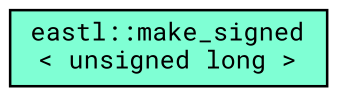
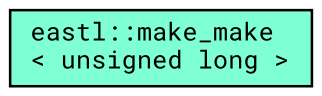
node "eastl::make_signed < unsigned long >": label "eastl::make_signed < unsigned long >" -> "eastl::make_make < unsigned long >"
